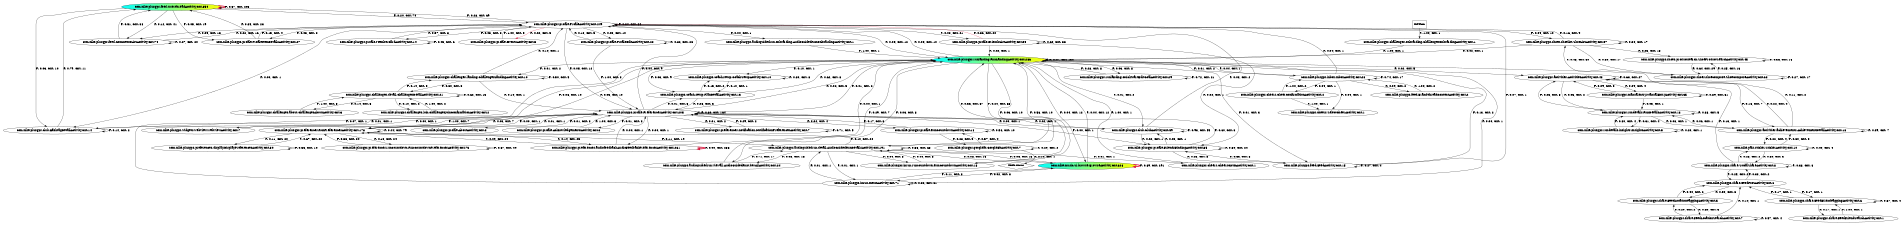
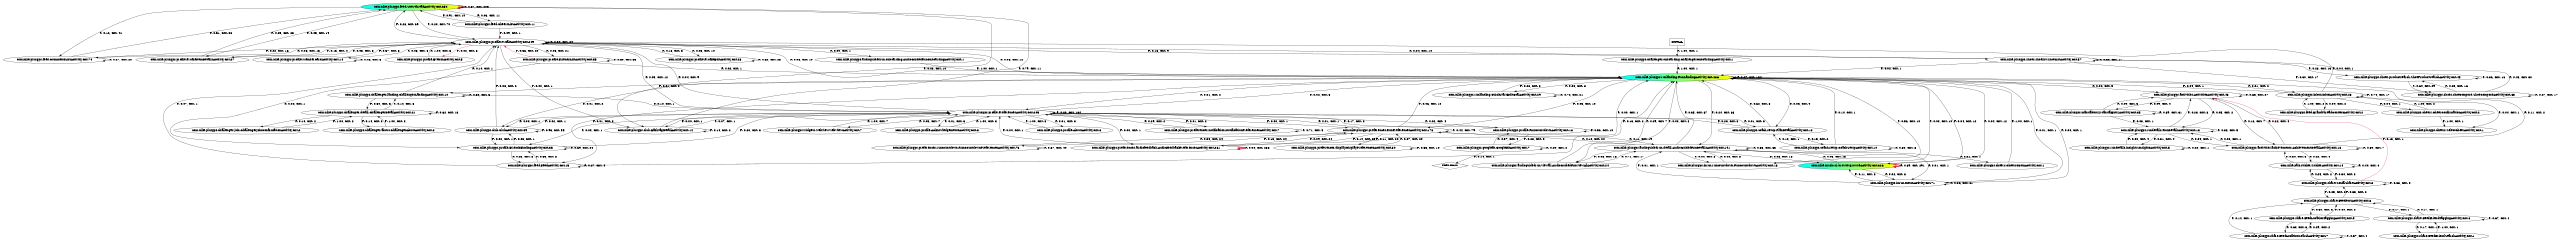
node "com.nike.plusgps.feed.CheersListActivity,Cnt:11": added
edge "com.nike.plusgps.runlanding.RunLandingActivity,Cnt:286" -> "com.nike.plusgps.coach.setup.CoachSetupActivity,Cnt:10": reversed
edge "com.nike.plusgps.profile.ProfileEditActivity,Cnt:28" -> "com.nike.plusgps.profile.PreferencesActivity,Cnt:205": now "com.nike.plusgps.profile.AboutActivity,Cnt:3" -> "com.nike.plusgps.profile.PreferencesActivity,Cnt:205"
edge "com.nike.plusgps.share.SocialShareActivity,Cnt:8" -> "com.nike.plusgps.activities.ActivitiesActivity,Cnt:43": color black -> crimson
